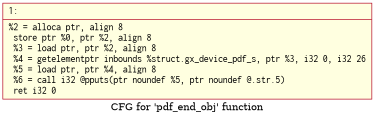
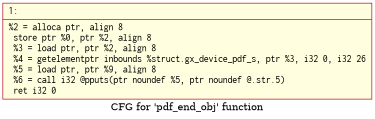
node "1:": text "%5 = load ptr, ptr %4, align 8" -> "%5 = load ptr, ptr %9, align 8"
